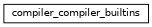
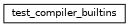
node "compiler_compiler_builtins": label "compiler_compiler_builtins" -> "test_compiler_builtins"
